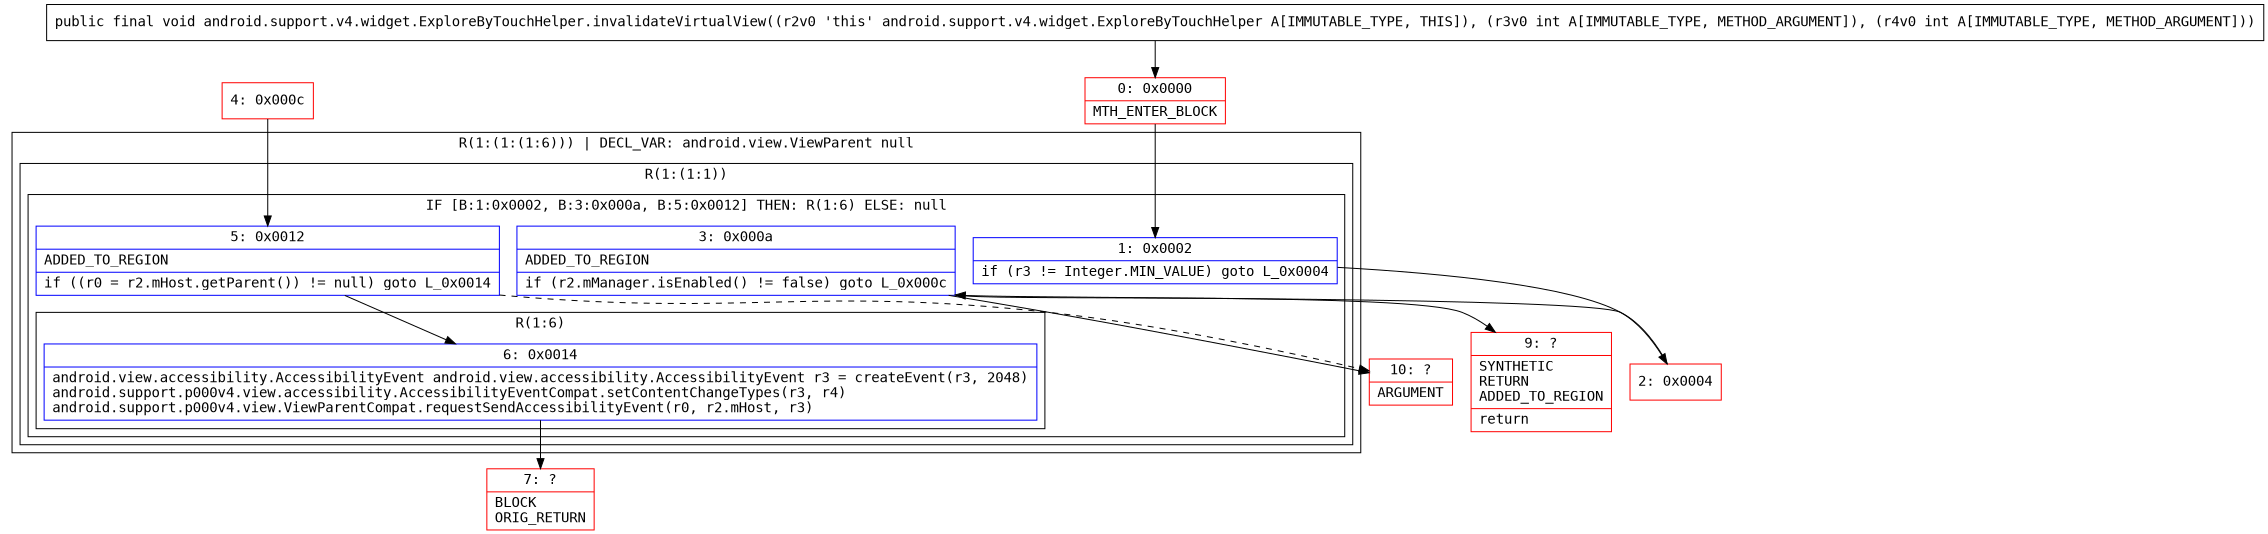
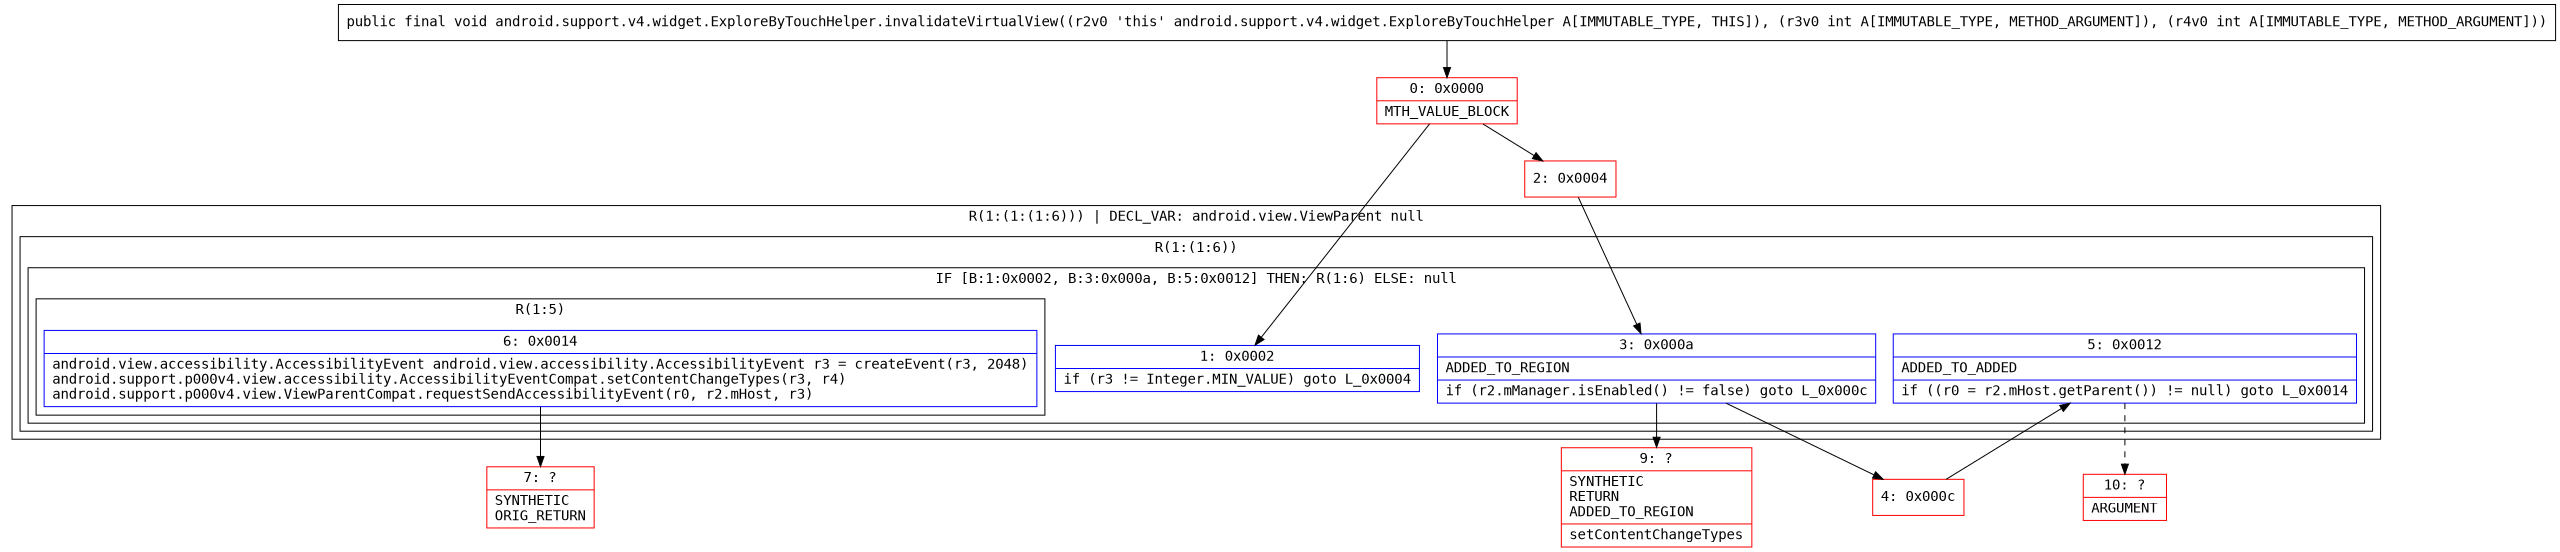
node "0: 0x0000": text "MTH_ENTER_BLOCK" -> "MTH_VALUE_BLOCK"
cluster "R(1:(1:1))": label "R(1:(1:1))" -> "R(1:(1:6))"
node "5: 0x0012": text "ADDED_TO_REGION" -> "ADDED_TO_ADDED"
edge "1: 0x0002" -> "2: 0x0004": now "0: 0x0000" -> "2: 0x0004"
edge "5: 0x0012" -> "6: 0x0014": removed
cluster "R(1:6)": label "R(1:6)" -> "R(1:5)"
edge "3: 0x000a" -> "10: ?": now "3: 0x000a" -> "4: 0x000c"
node "9: ?": text "return" -> "setContentChangeTypes"
node "7: ?": text "BLOCK" -> "SYNTHETIC"
